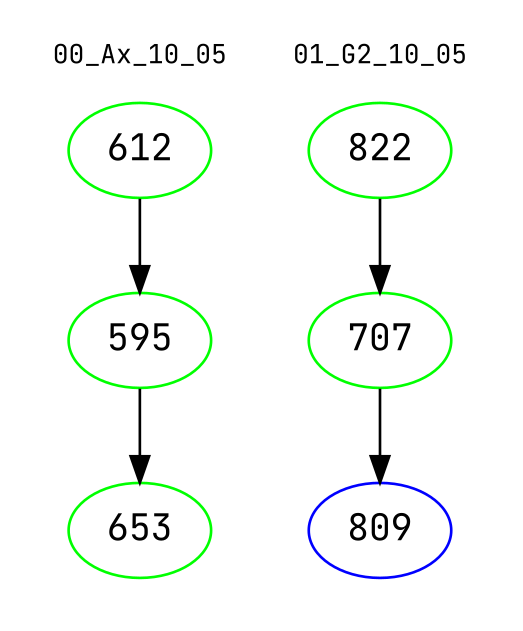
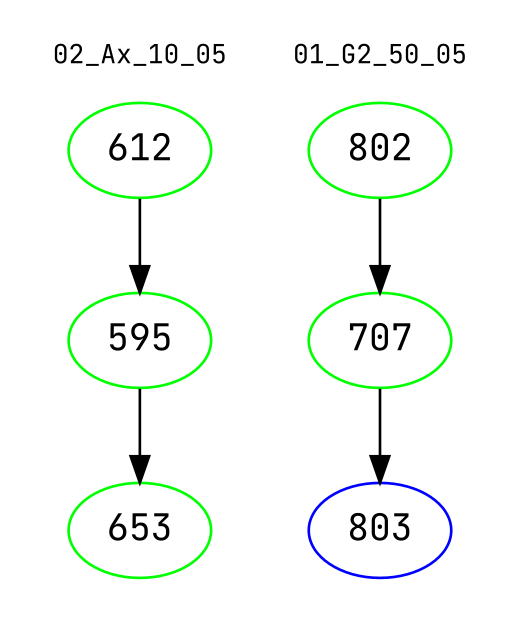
cluster "00_Ax_10_05": label "00_Ax_10_05" -> "02_Ax_10_05"
cluster "01_G2_10_05": label "01_G2_10_05" -> "01_G2_50_05"
node "822": label "822" -> "802"
node "809": label "809" -> "803"
